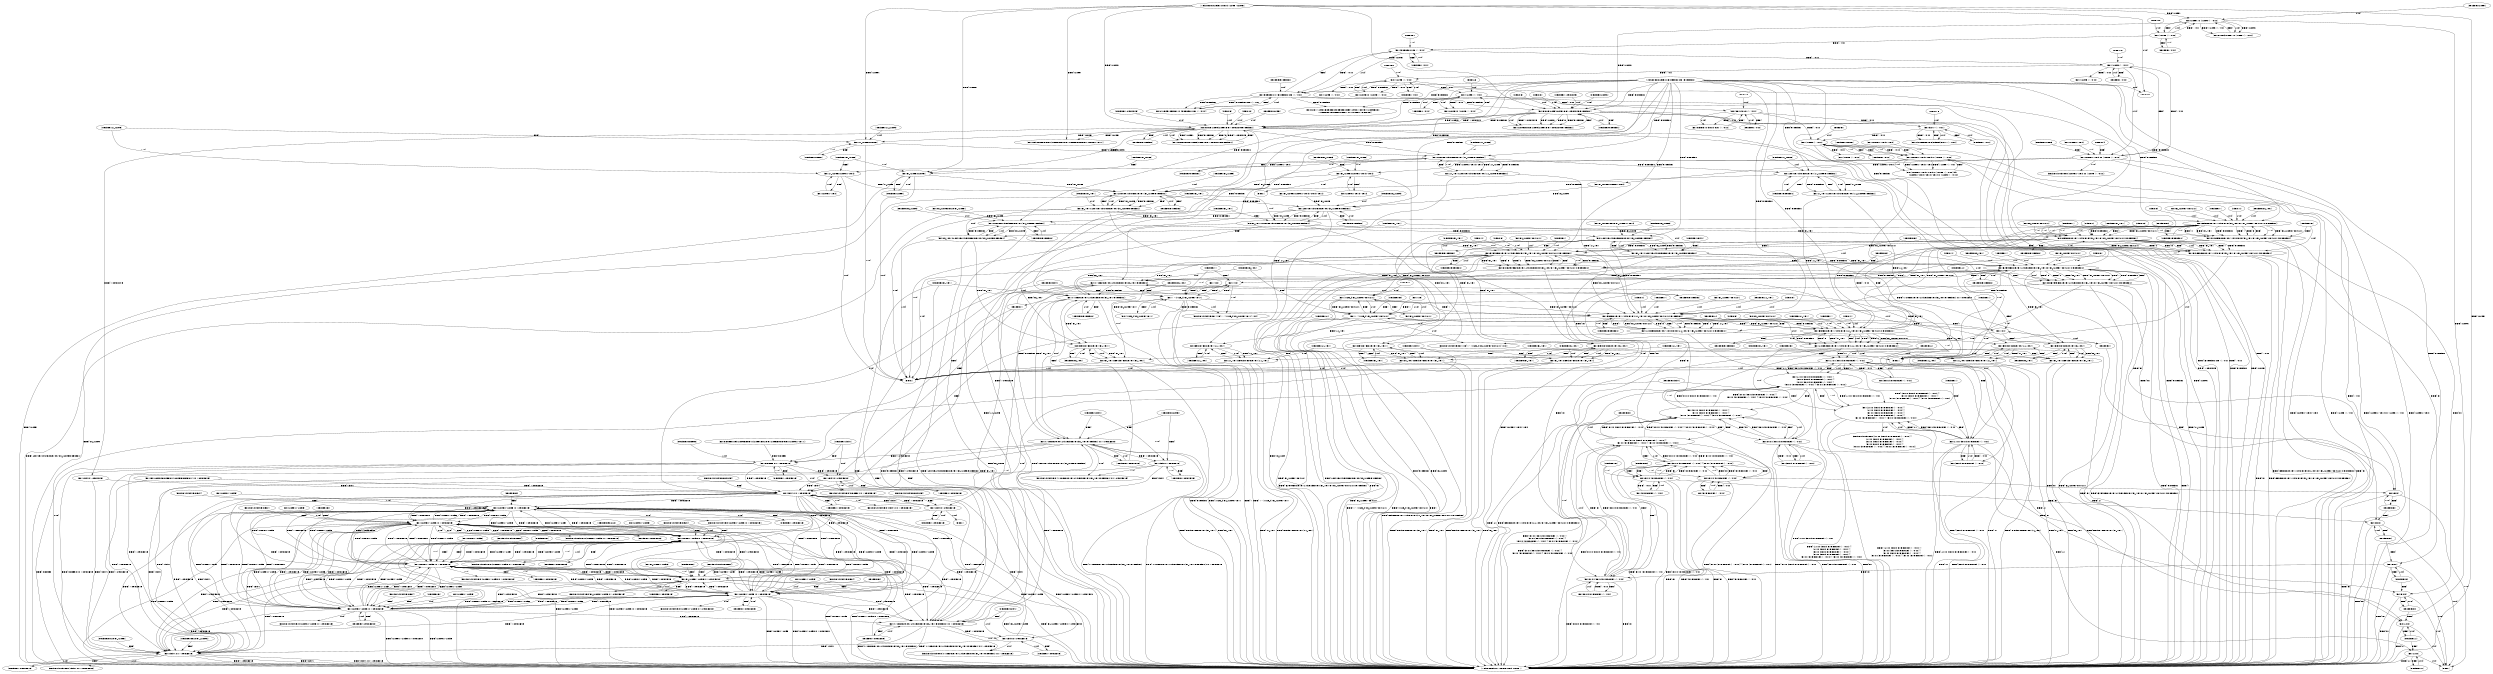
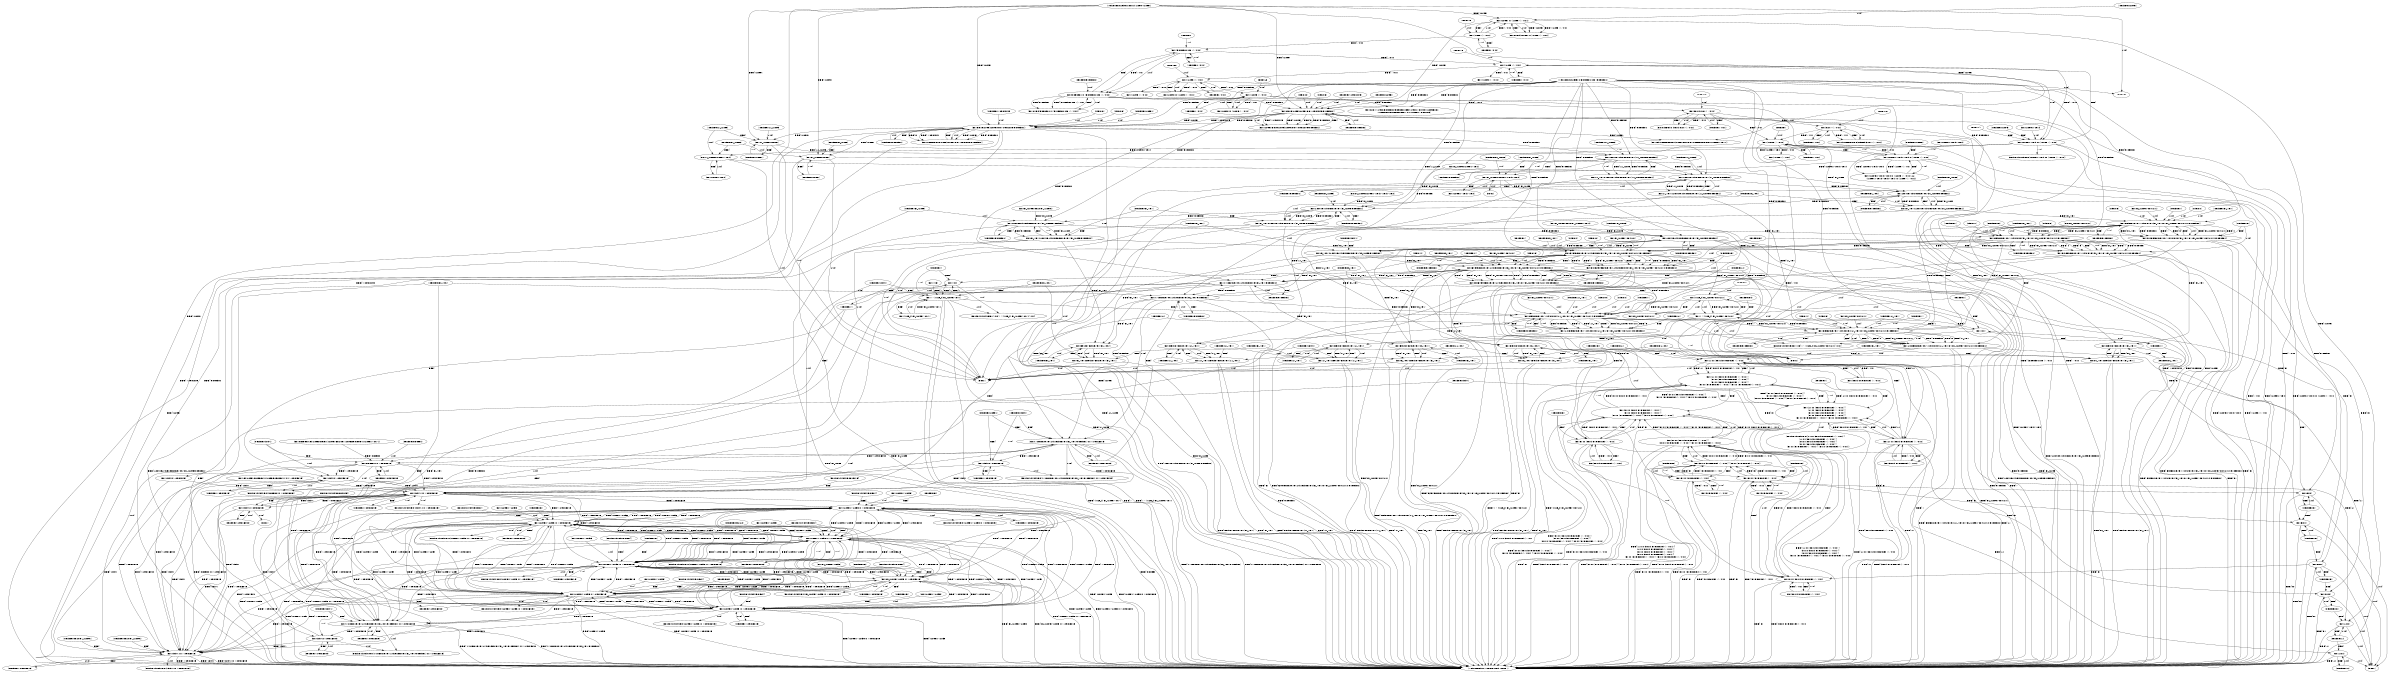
edge "(Call,Ai_image=images->next)" -> "(Call,AcquireVirtualCacheView(Br_image,exception))": now "(Call,Ai_image=images->next)" -> "(Call,AcquireVirtualCacheView(Ai_image,exception))"
node "(Call,x=0)": removed
edge "(Call,Ci_view=AcquireAuthenticCacheView(Ci_image,exception))" -> "(Call,DestroyCacheView(Ci_view))": label "DDG: SyncCacheViewAuthenticPixels(Ci_view,exception) == MagickFalse" -> "DDG: Ci_view"
edge "(Call,AcquireVirtualCacheView(Br_image,exception))" -> "(MethodReturn,MagickExport Image *)": now "(Identifier,Cr_image)" -> "(MethodReturn,MagickExport Image *)"
